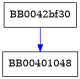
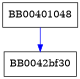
edge "BB0042bf30" -> "BB00401048": reversed
